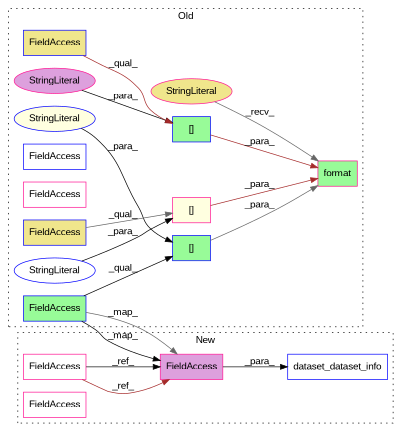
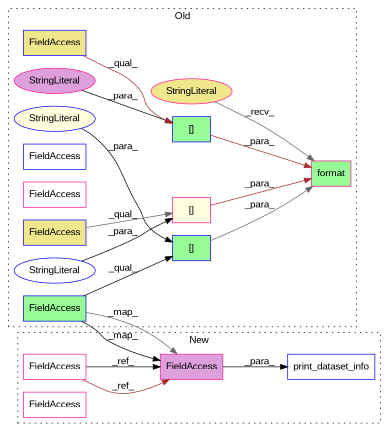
node "dataset_dataset_info": label "dataset_dataset_info" -> "print_dataset_info"
